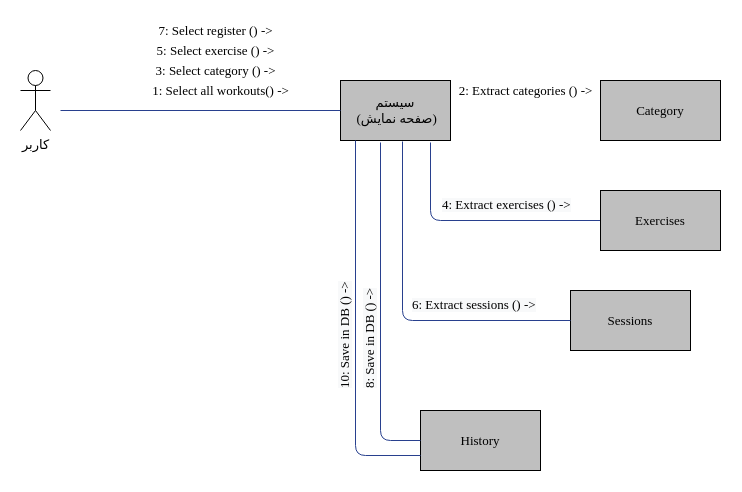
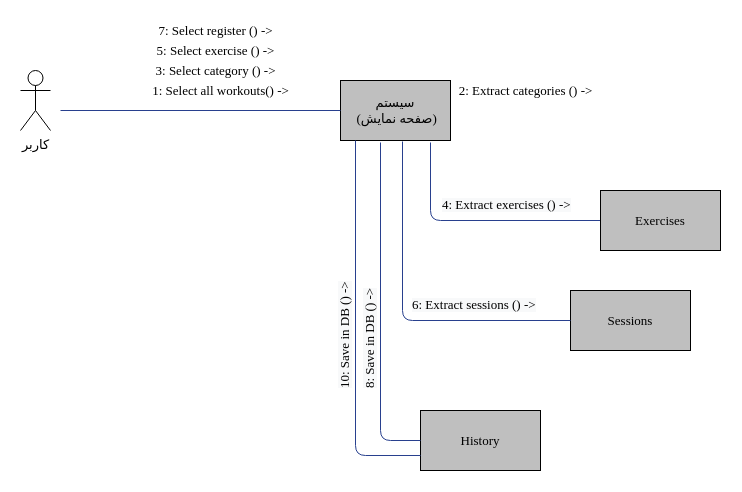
node "Category": removed
